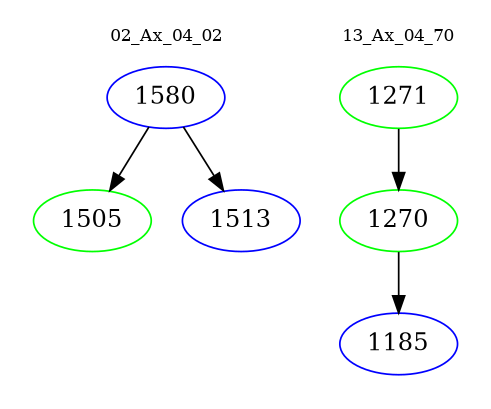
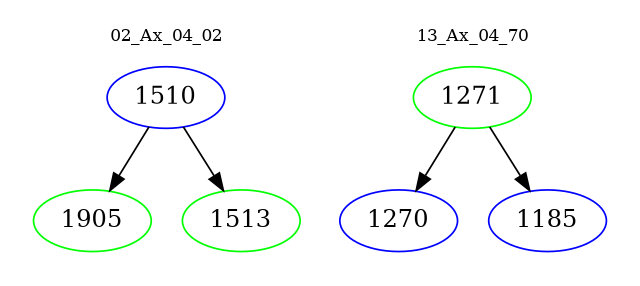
node "1580": label "1580" -> "1510"
node "1505": label "1505" -> "1905"
node "1513": color blue -> green
node "1270": color green -> blue
edge "1270" -> "1185": now "1271" -> "1185"
